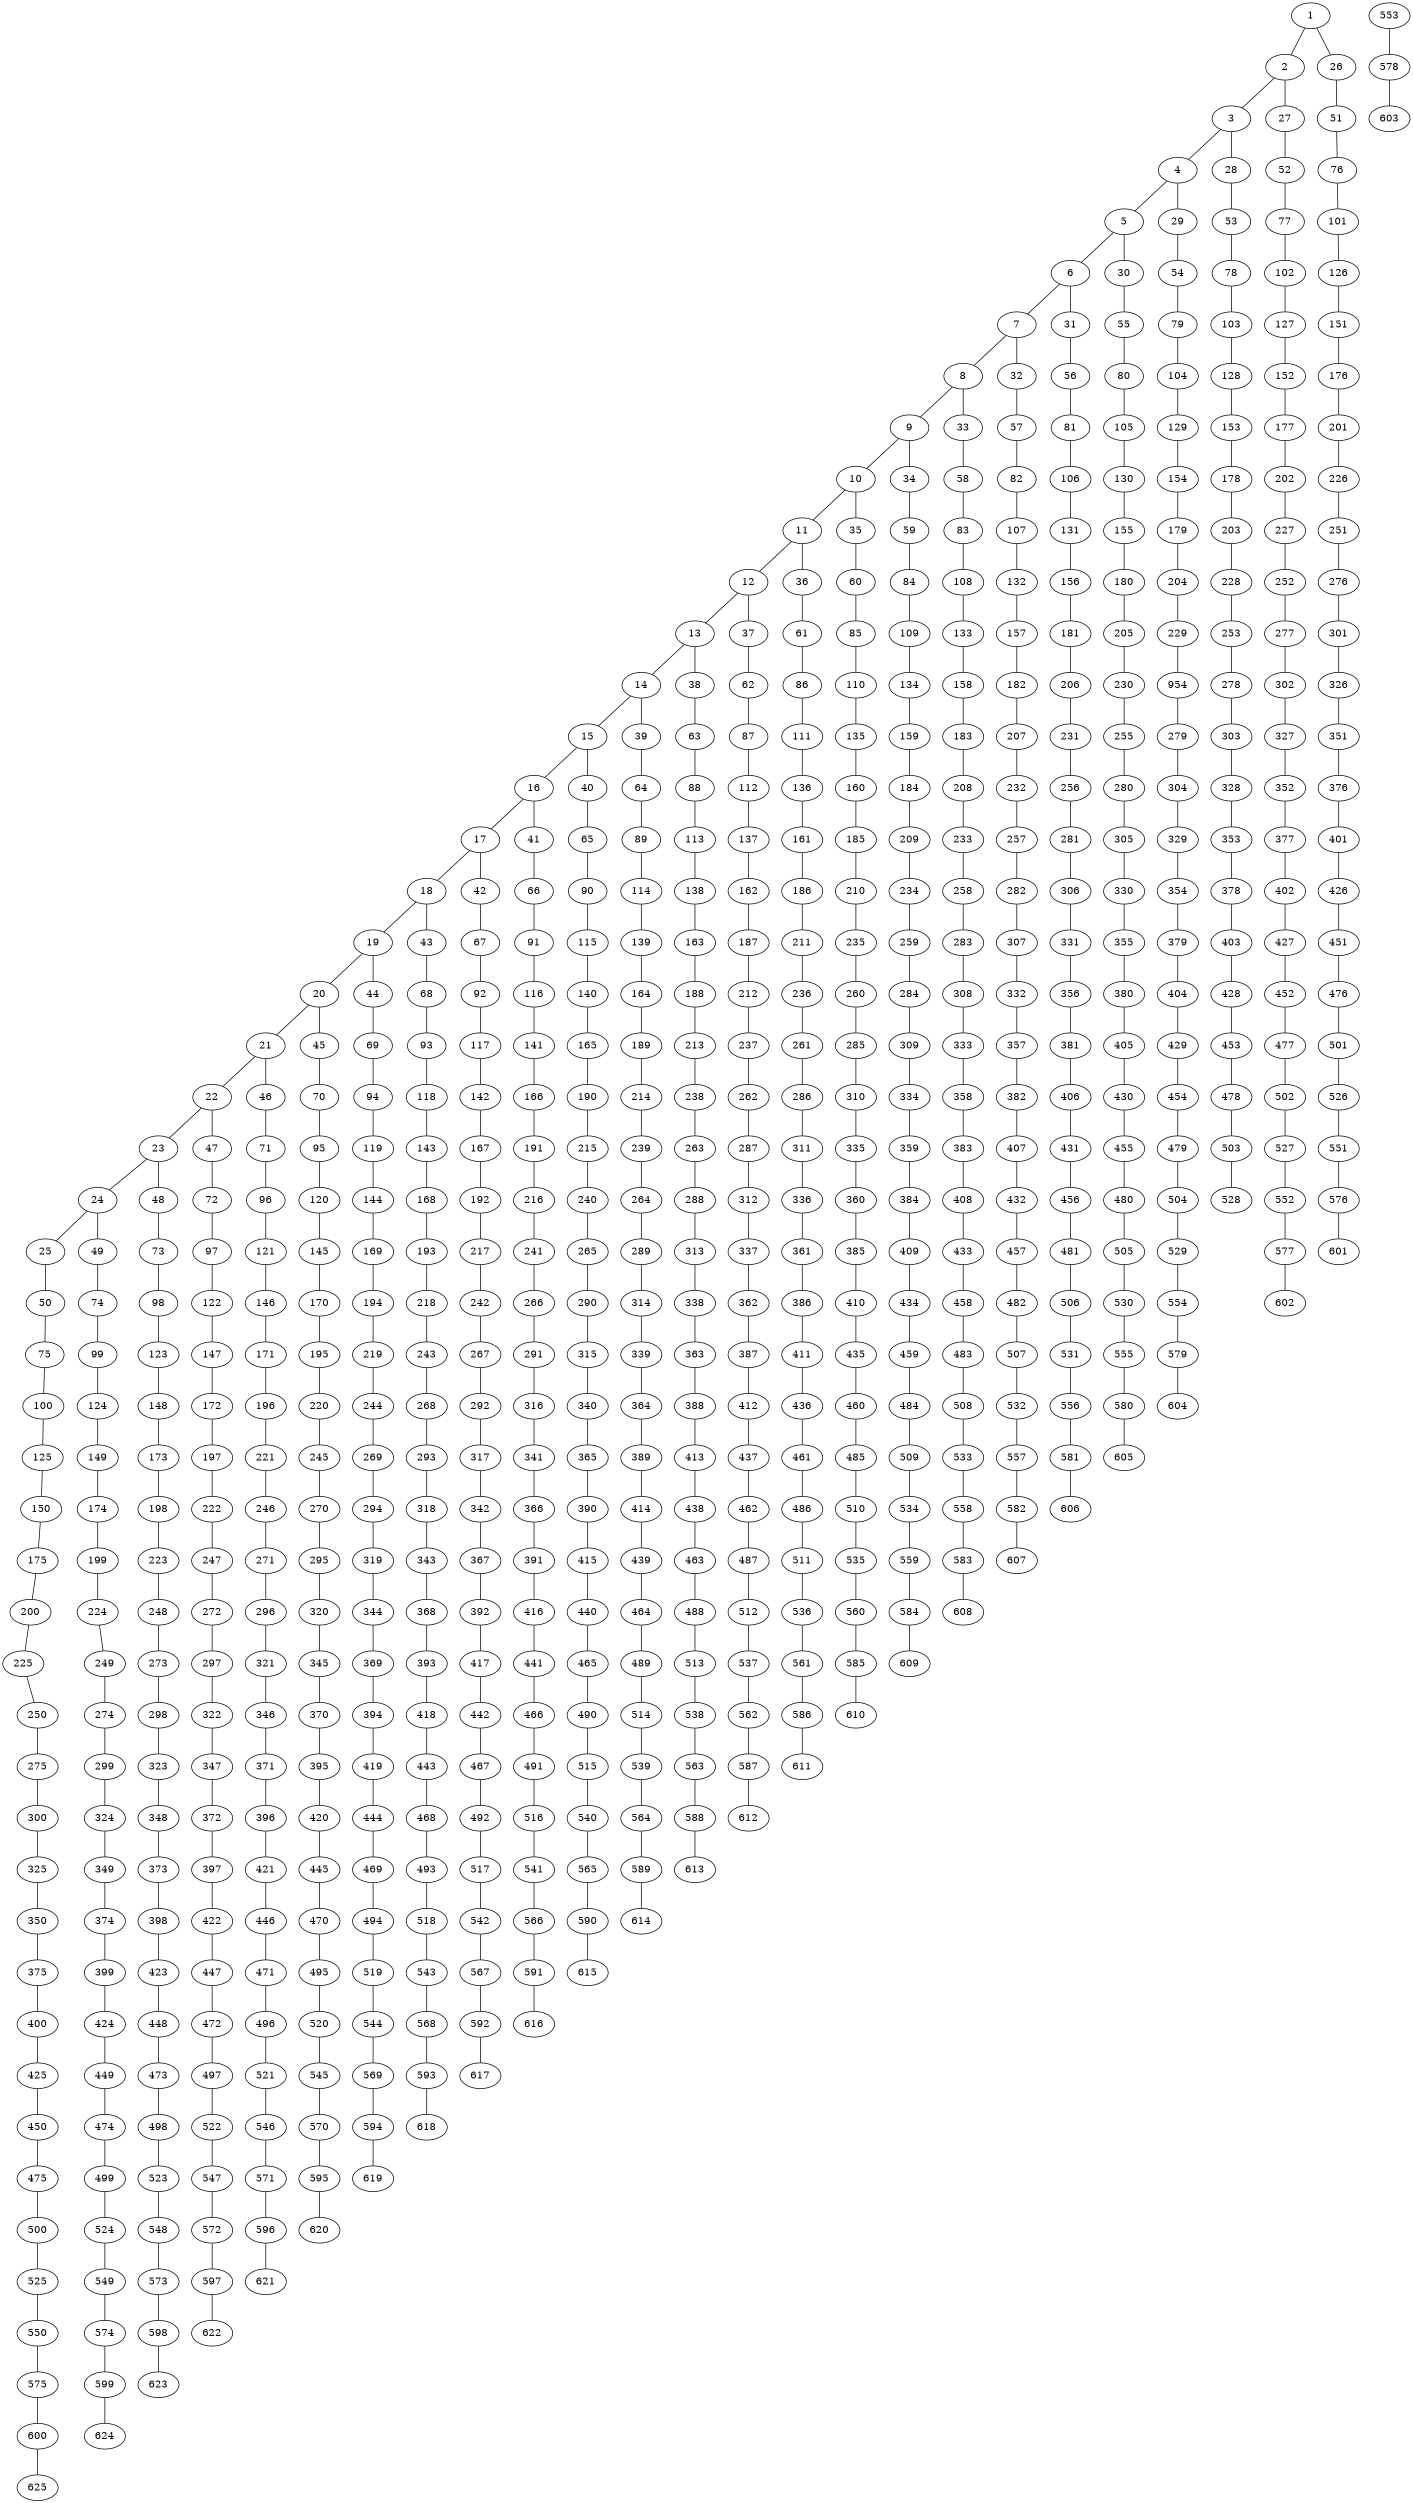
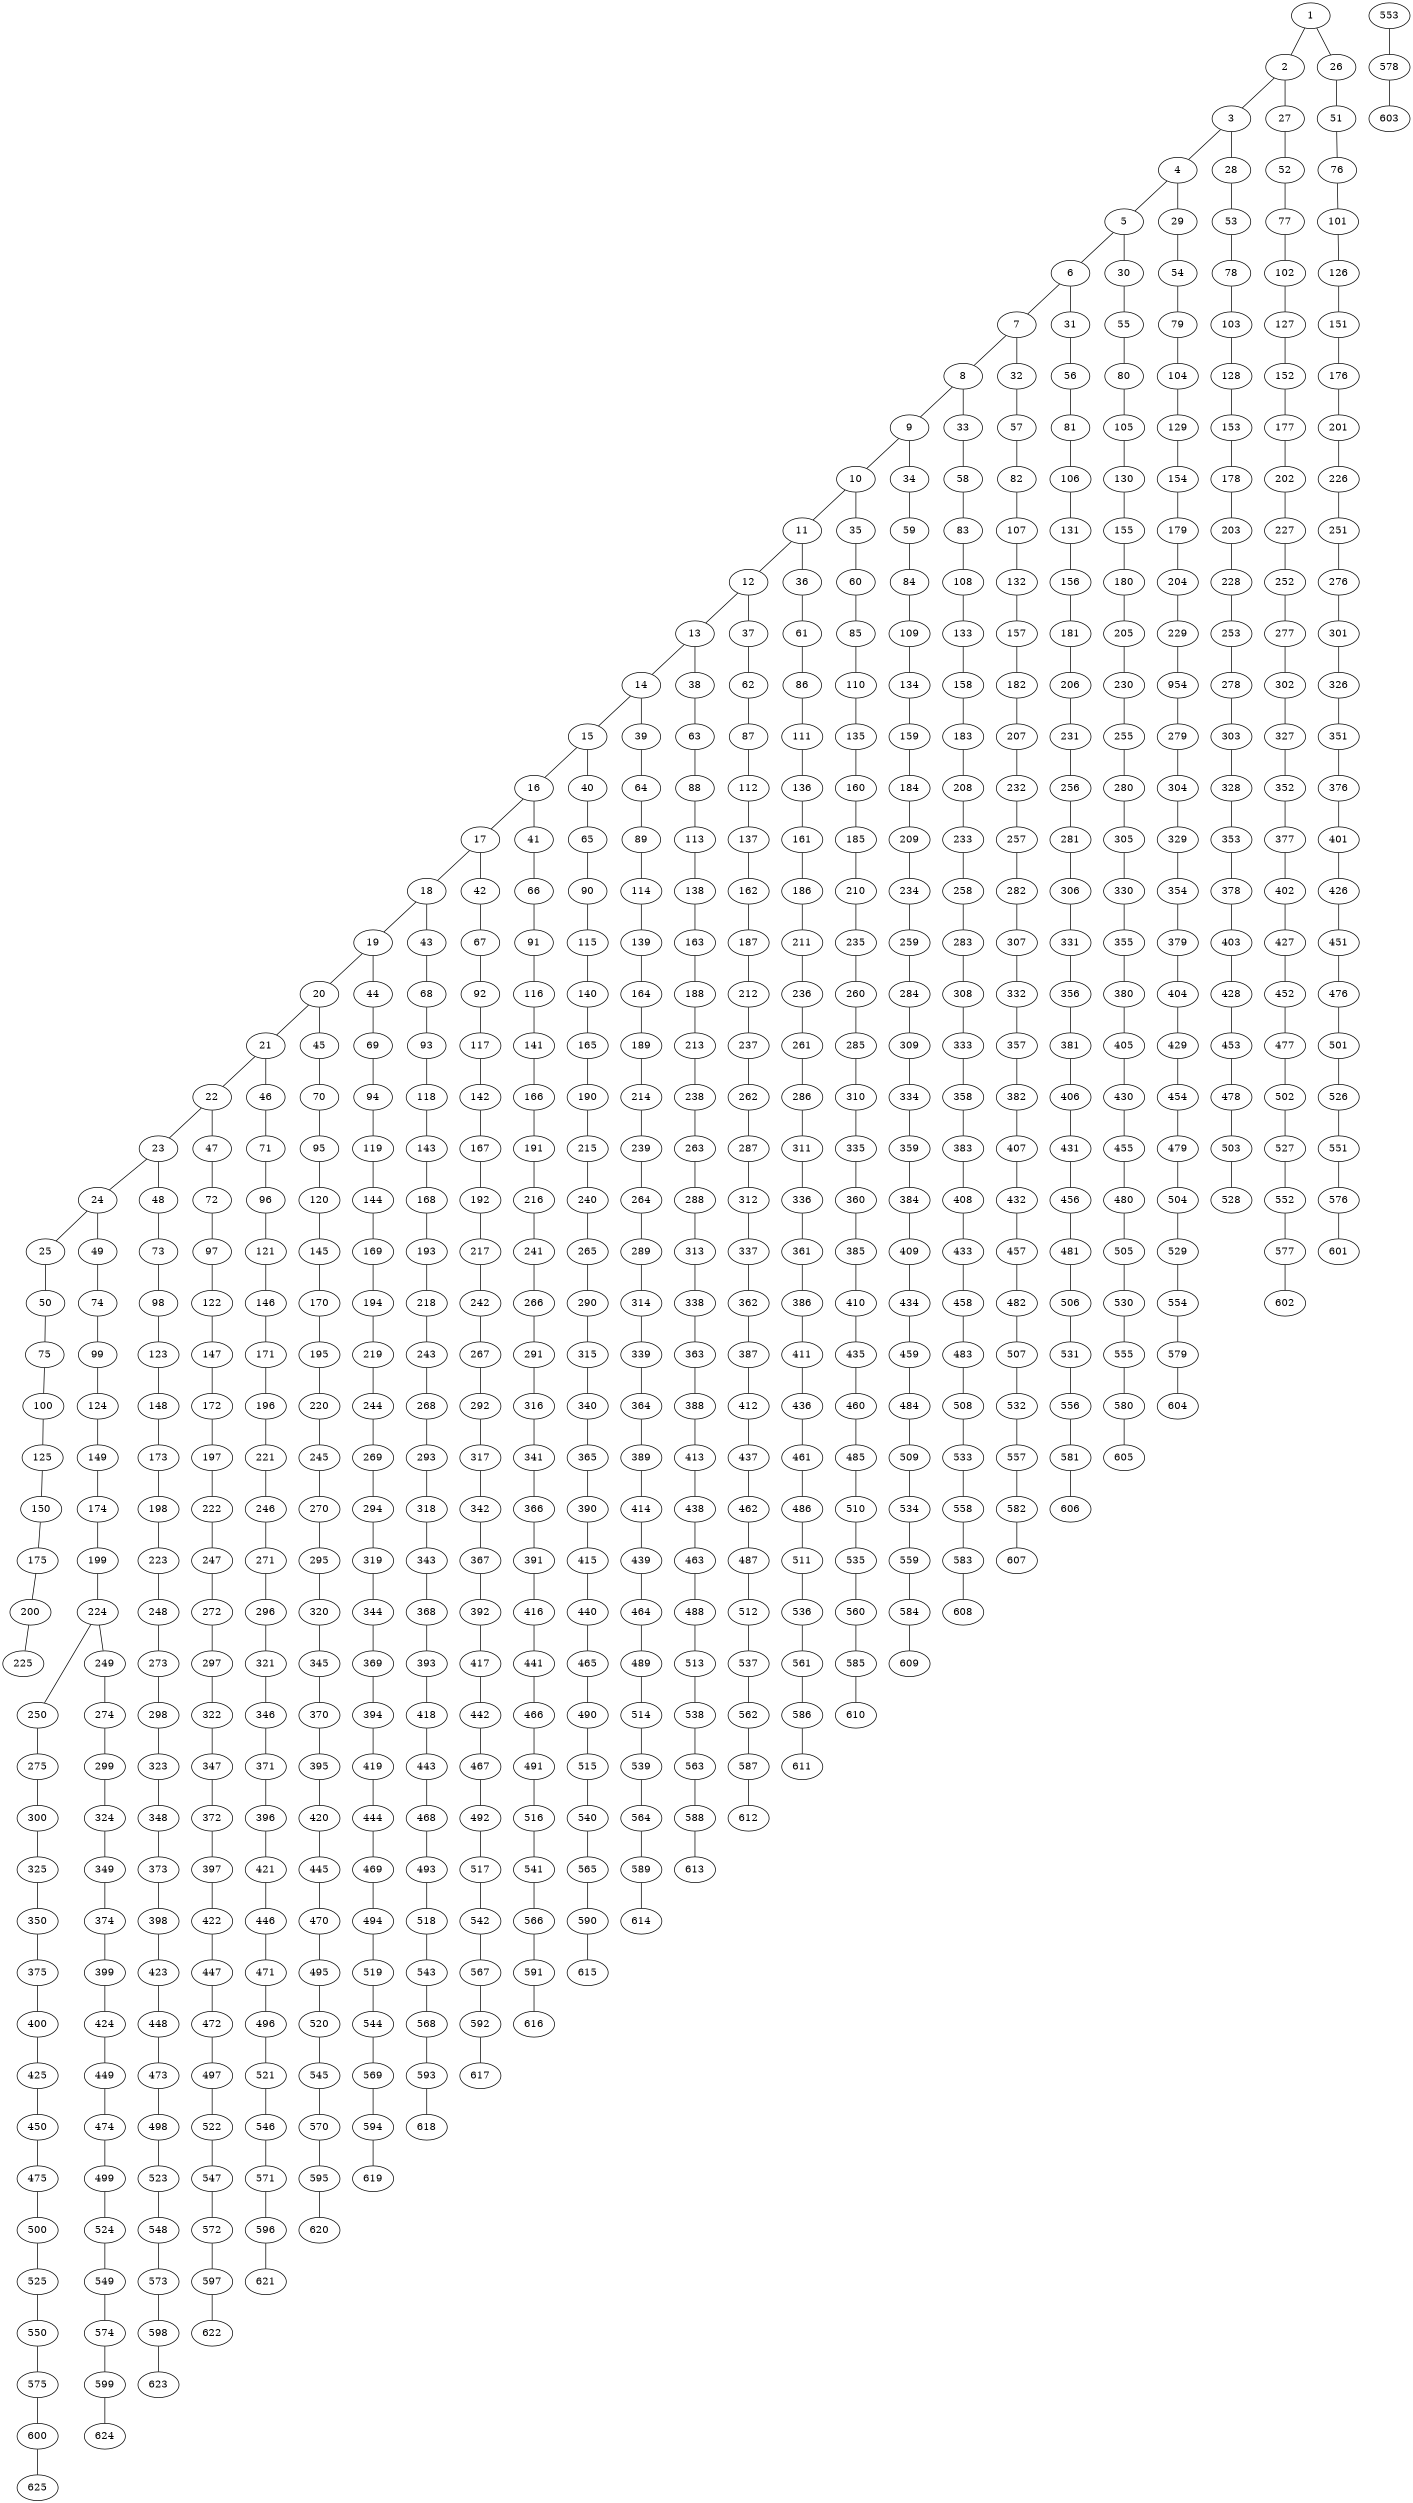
edge "225" -- "250": now "224" -- "250"
